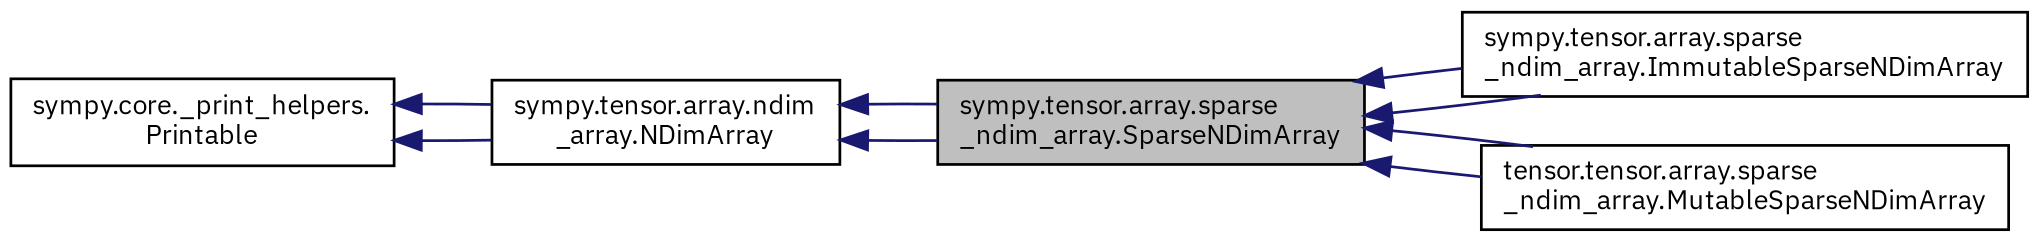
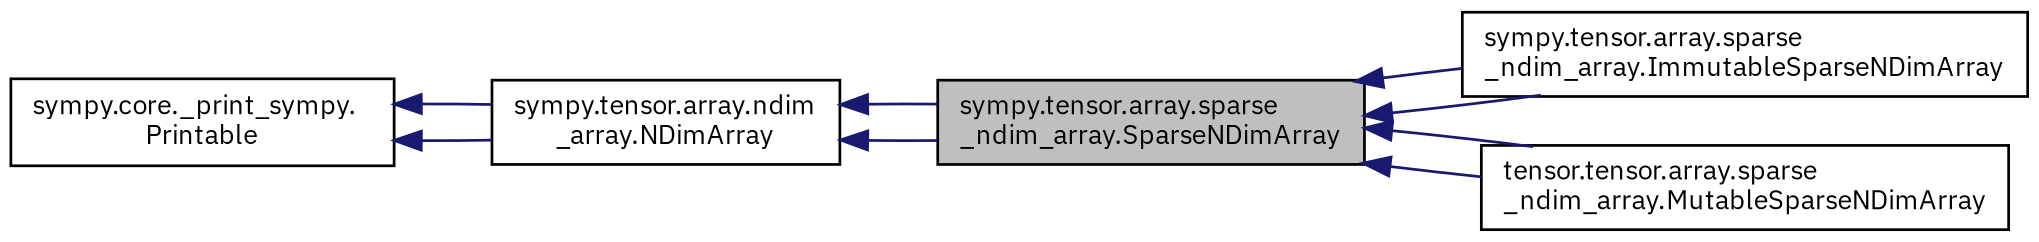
node "sympy.core._print_helpers. Printable": label "sympy.core._print_helpers. Printable" -> "sympy.core._print_sympy. Printable"
